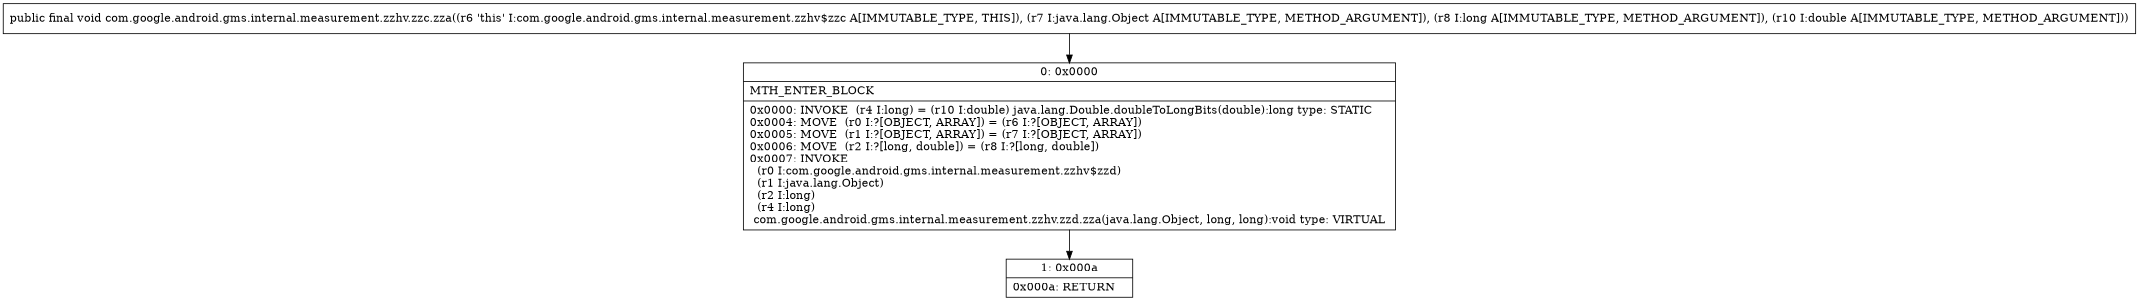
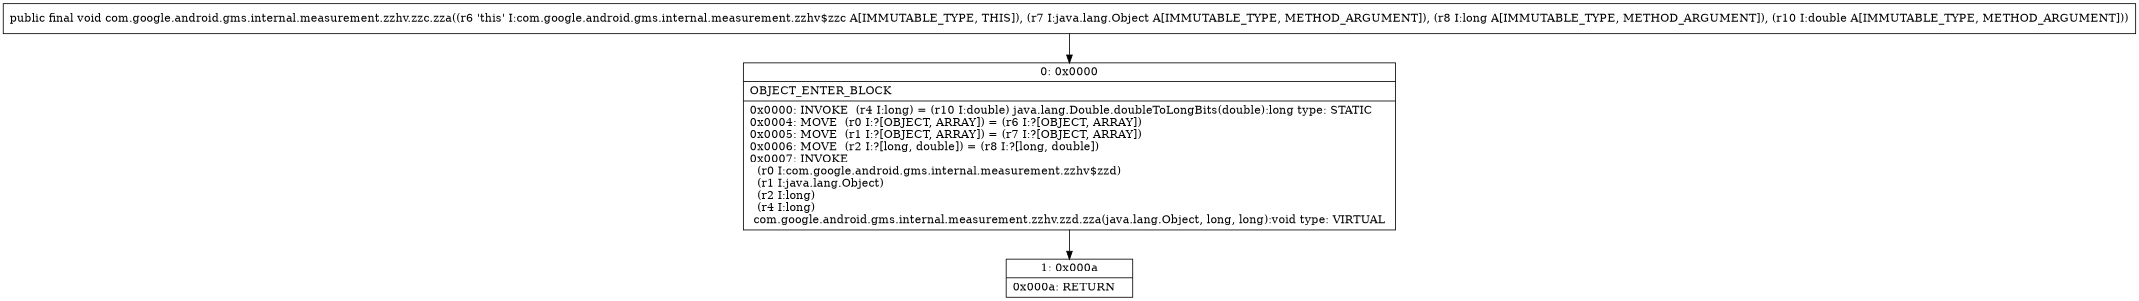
node "0: 0x0000": text "MTH_ENTER_BLOCK" -> "OBJECT_ENTER_BLOCK"
